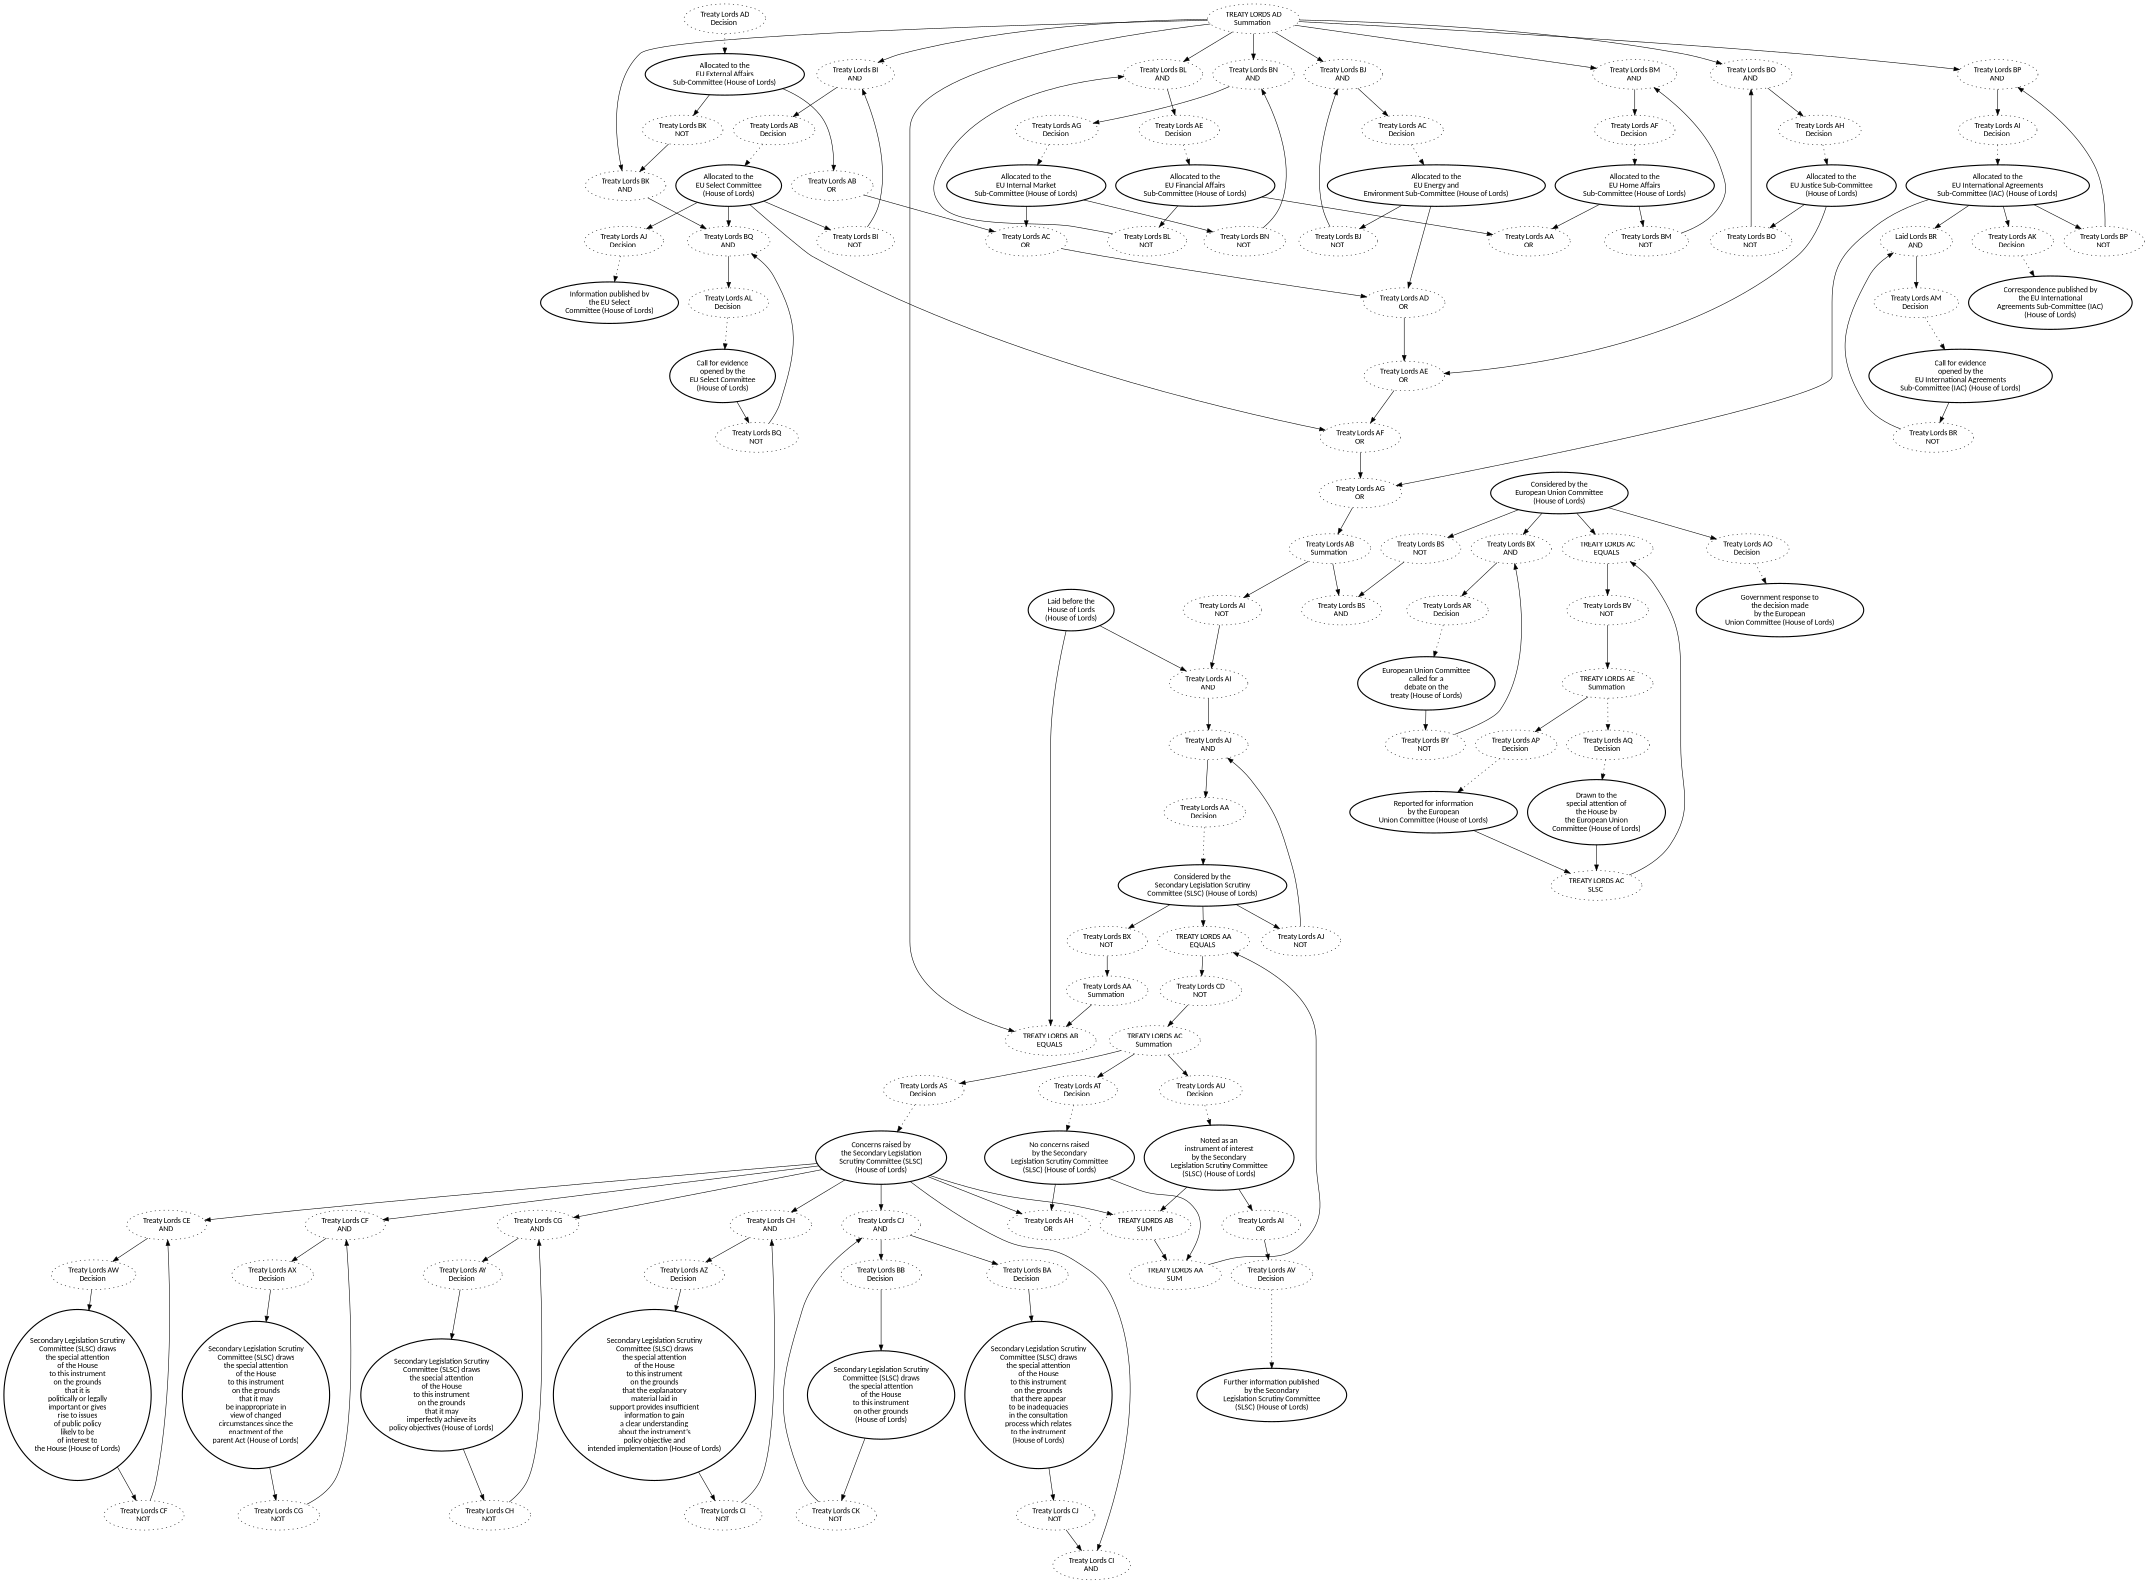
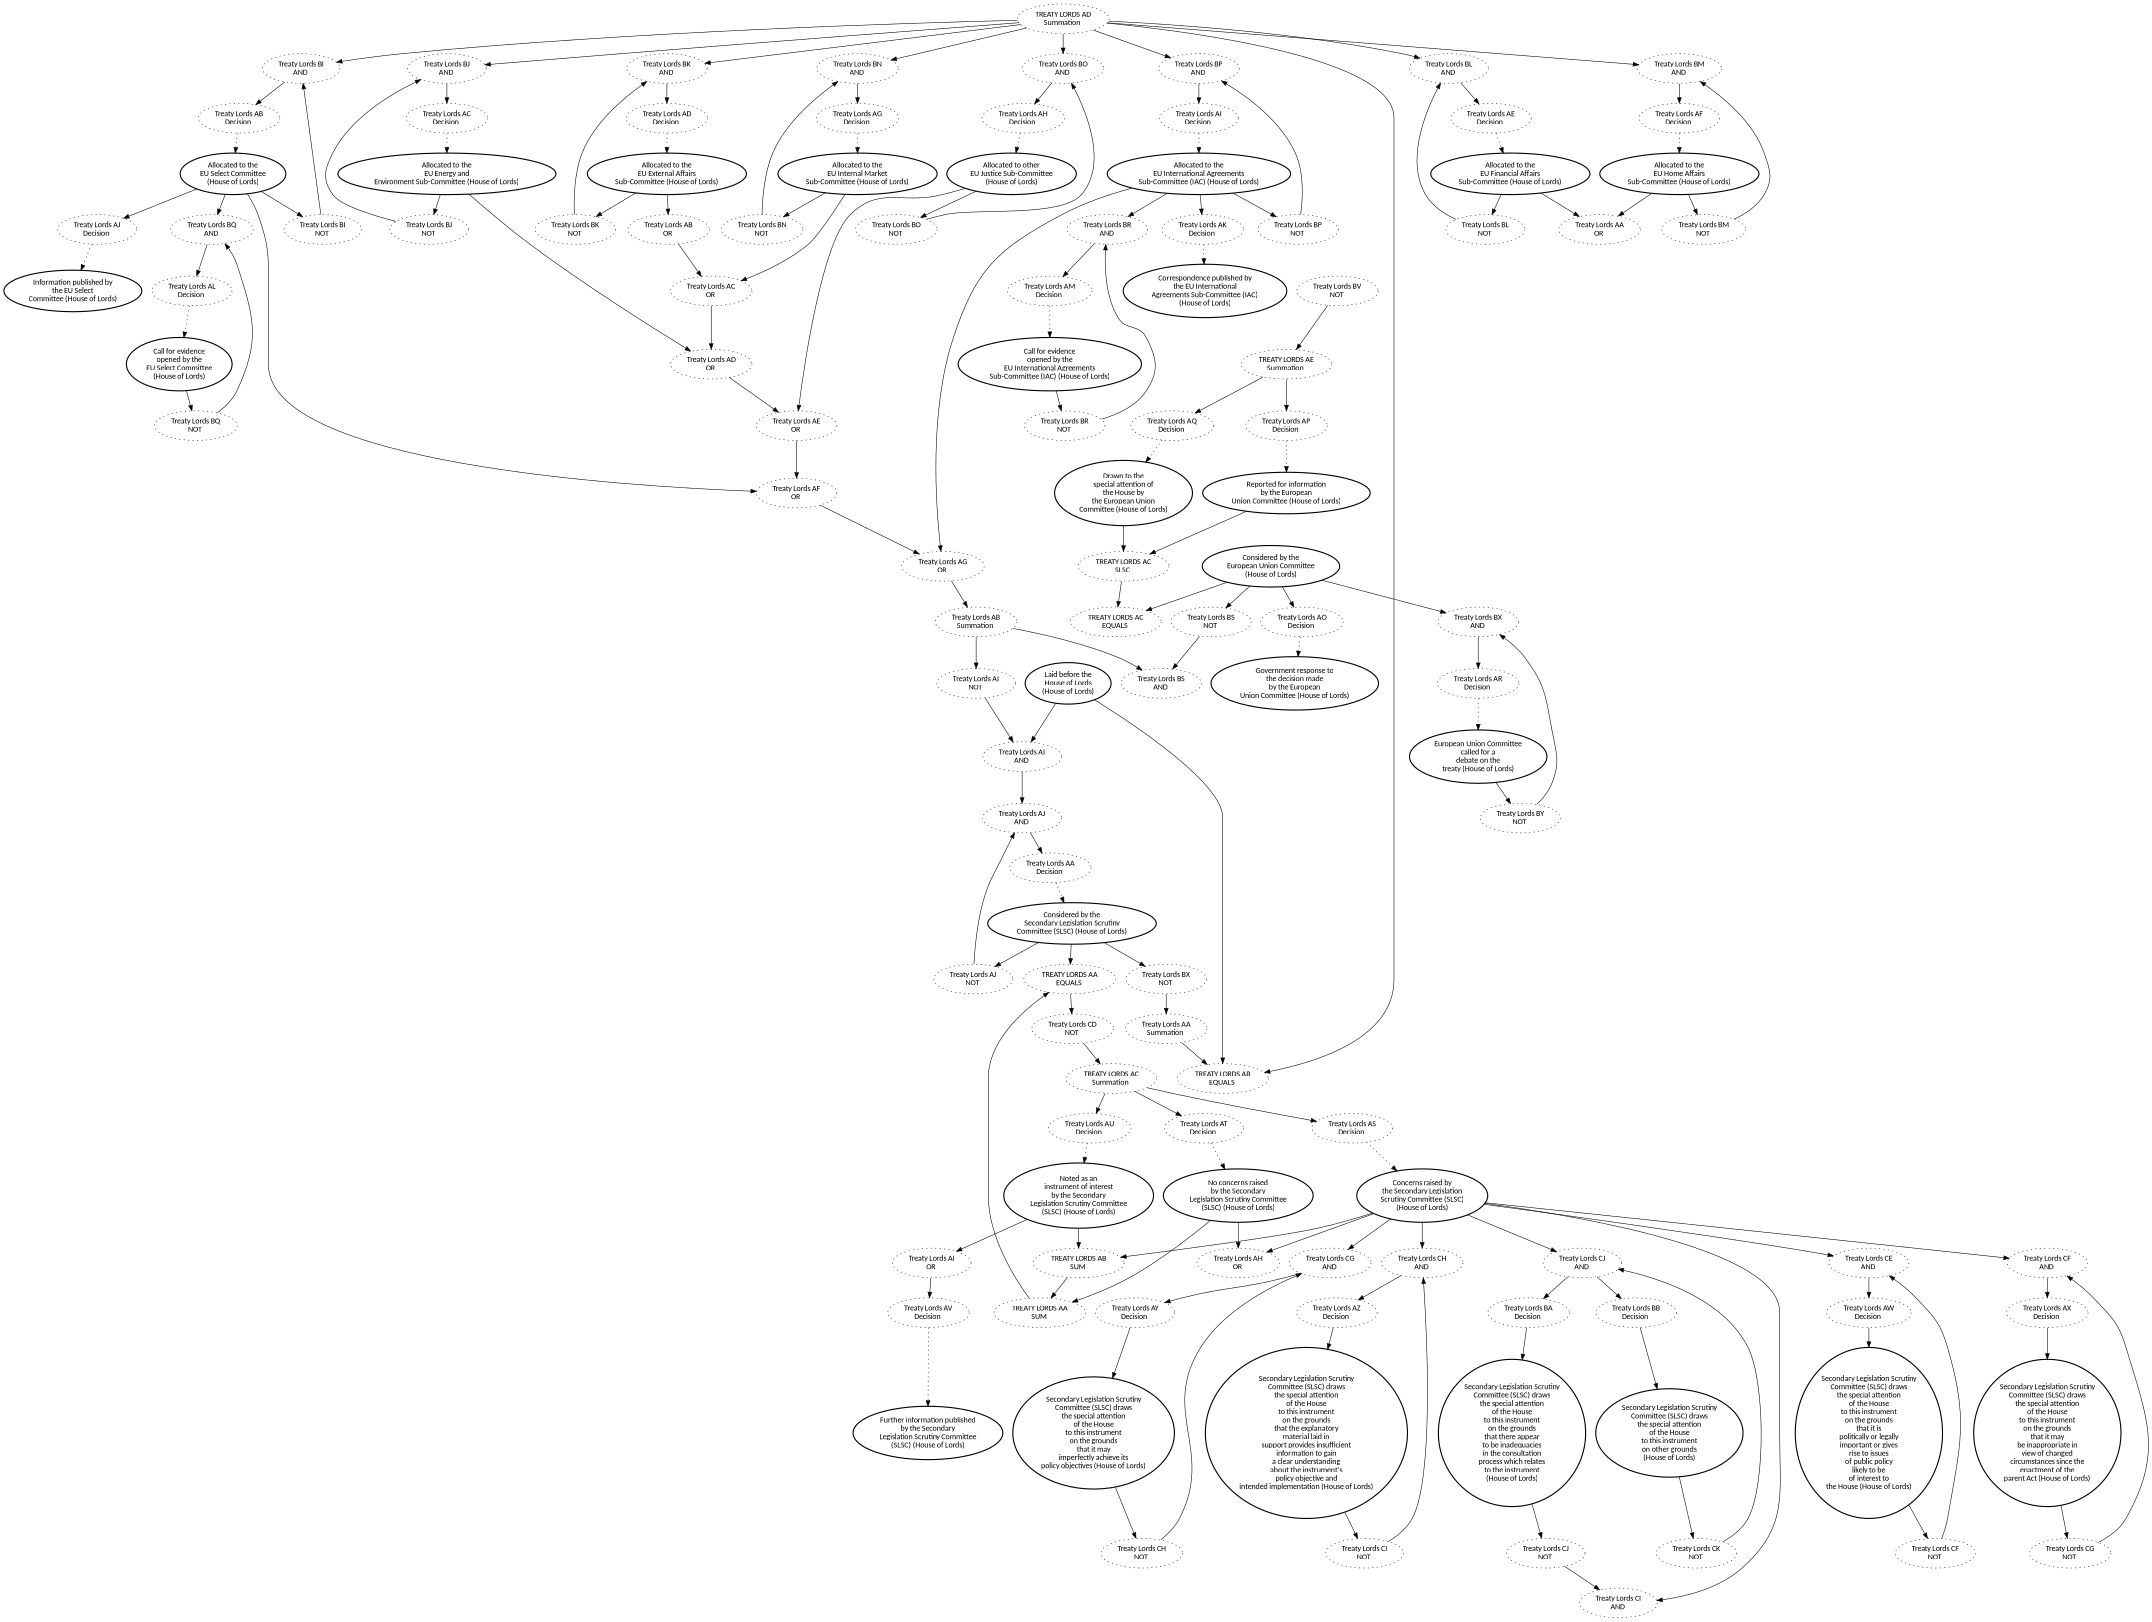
node "Allocated to the EU Justice Sub-Committee (House of Lords)": label "Allocated to the EU Justice Sub-Committee (House of Lords)" -> "Allocated to other EU Justice Sub-Committee (House of Lords)"
edge "Treaty Lords BK AND" -> "Treaty Lords BQ AND": now "Treaty Lords BK AND" -> "Treaty Lords AD Decision"
node "Laid Lords BR AND": label "Laid Lords BR AND" -> "Treaty Lords BR AND"
edge "TREATY LORDS AC EQUALS" -> "Treaty Lords BV NOT": removed
edge "TREATY LORDS AE Summation" -> "Treaty Lords AQ Decision": style dotted -> solid
